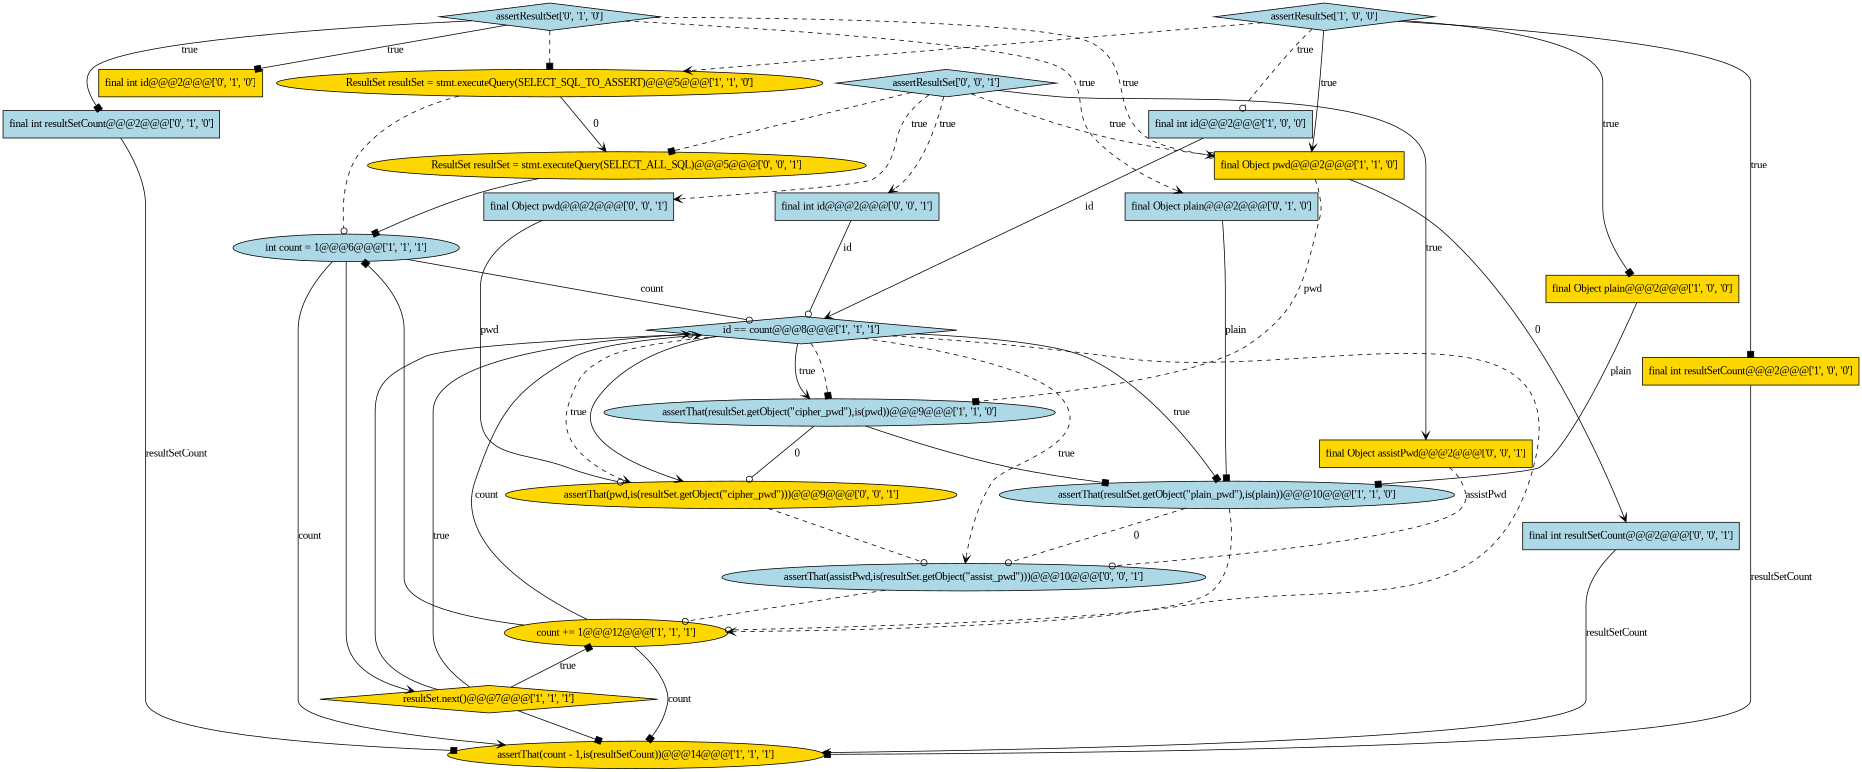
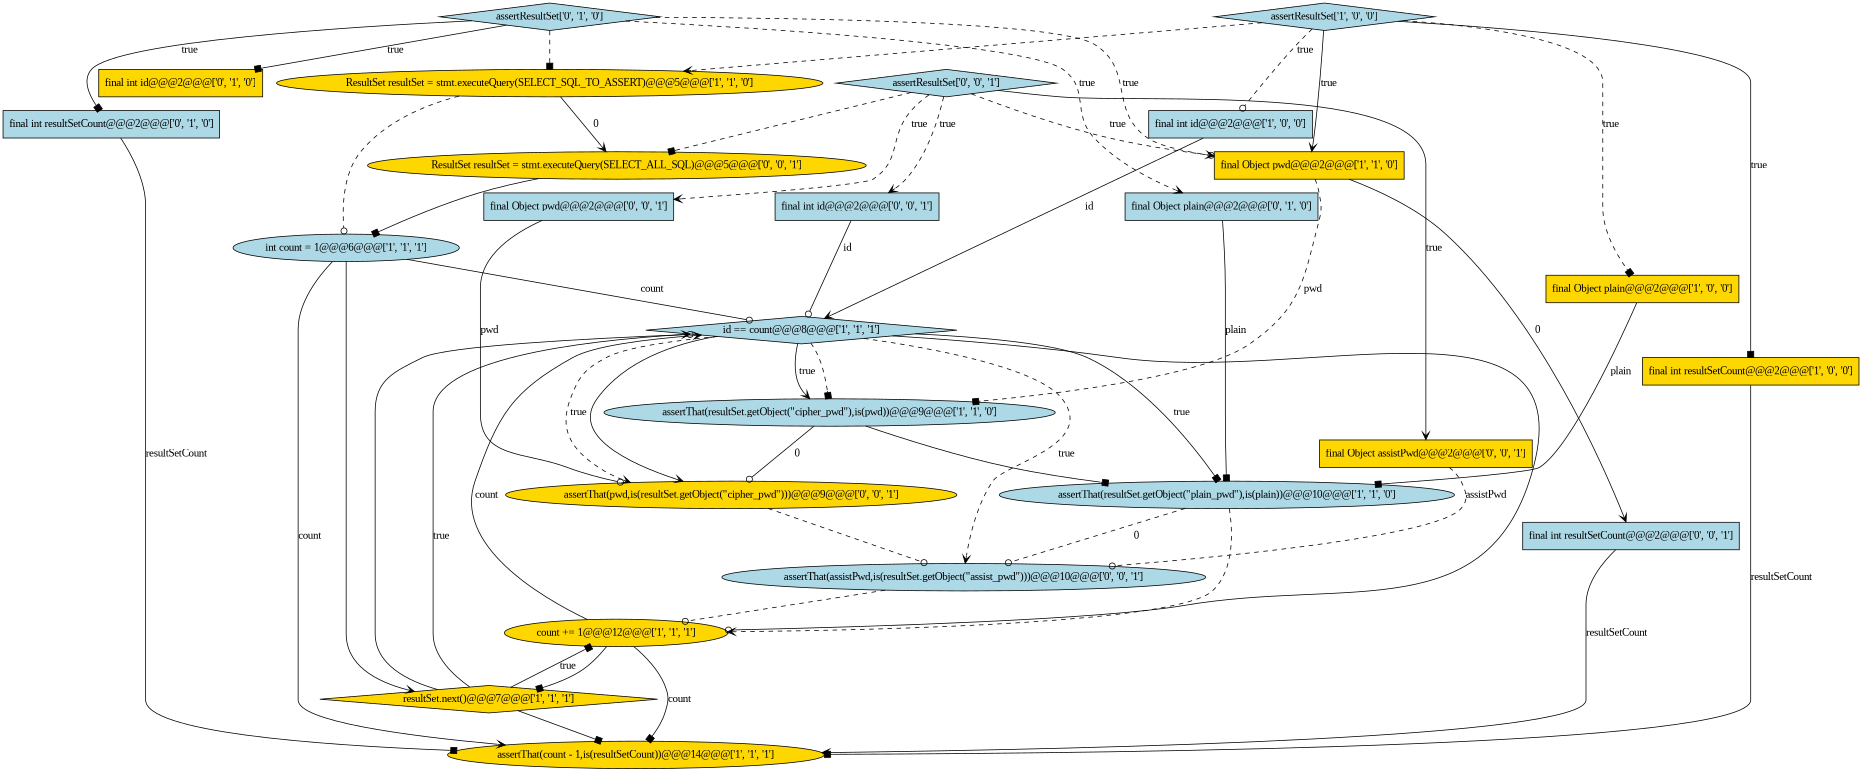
edge "assertResultSet['1', '0', '0']" -> "final Object plain@@@2@@@['1', '0', '0']": style solid -> dashed
edge "count += 1@@@12@@@['1', '1', '1']" -> "int count = 1@@@6@@@['1', '1', '1']": now "count += 1@@@12@@@['1', '1', '1']" -> "resultSet.next()@@@7@@@['1', '1', '1']"
edge "id == count@@@8@@@['1', '1', '1']" -> "count += 1@@@12@@@['1', '1', '1']": style dashed -> solid
